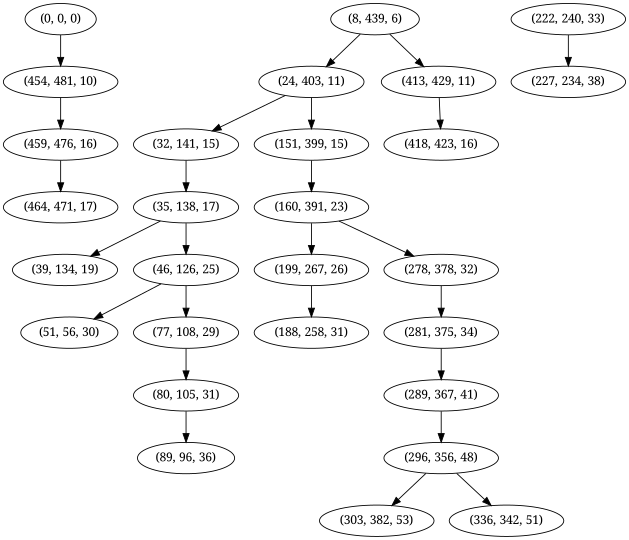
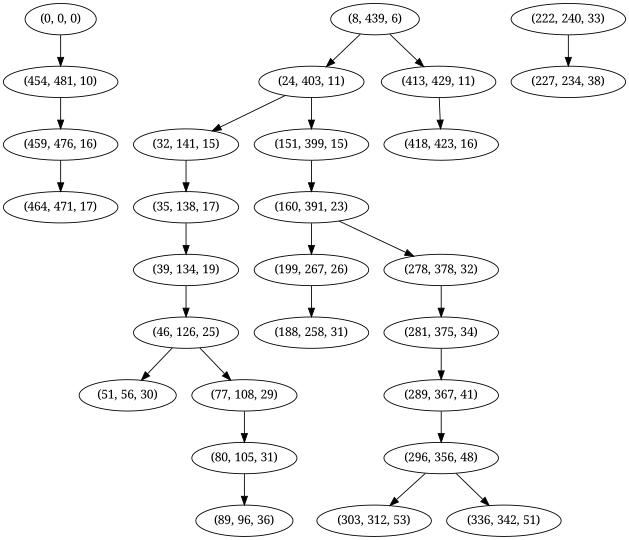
edge "(35, 138, 17)" -> "(46, 126, 25)": now "(39, 134, 19)" -> "(46, 126, 25)"
node "(303, 382, 53)": label "(303, 382, 53)" -> "(303, 312, 53)"
